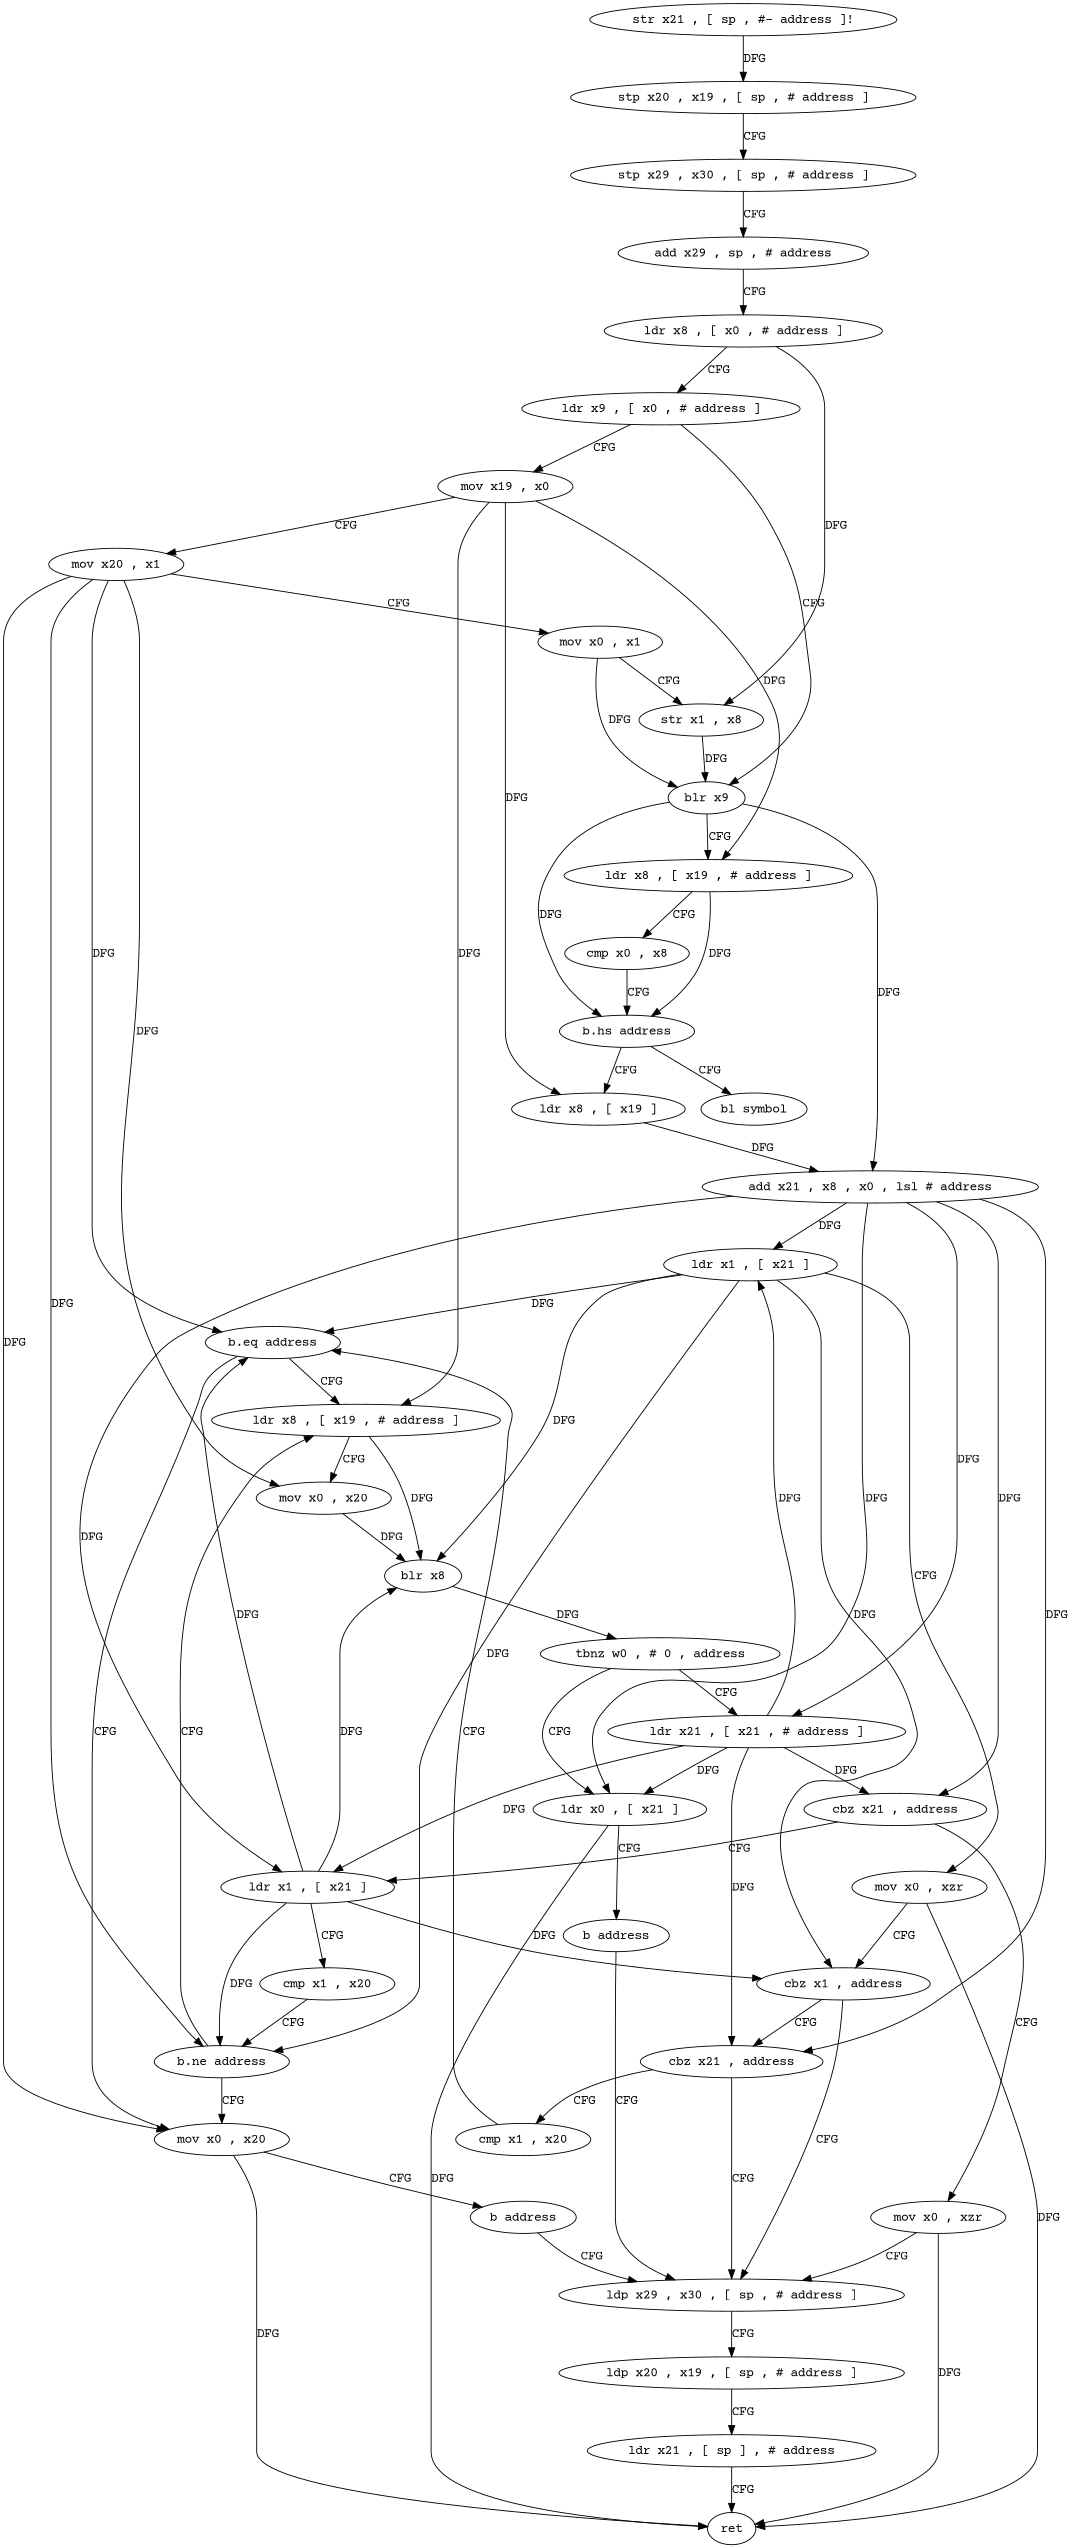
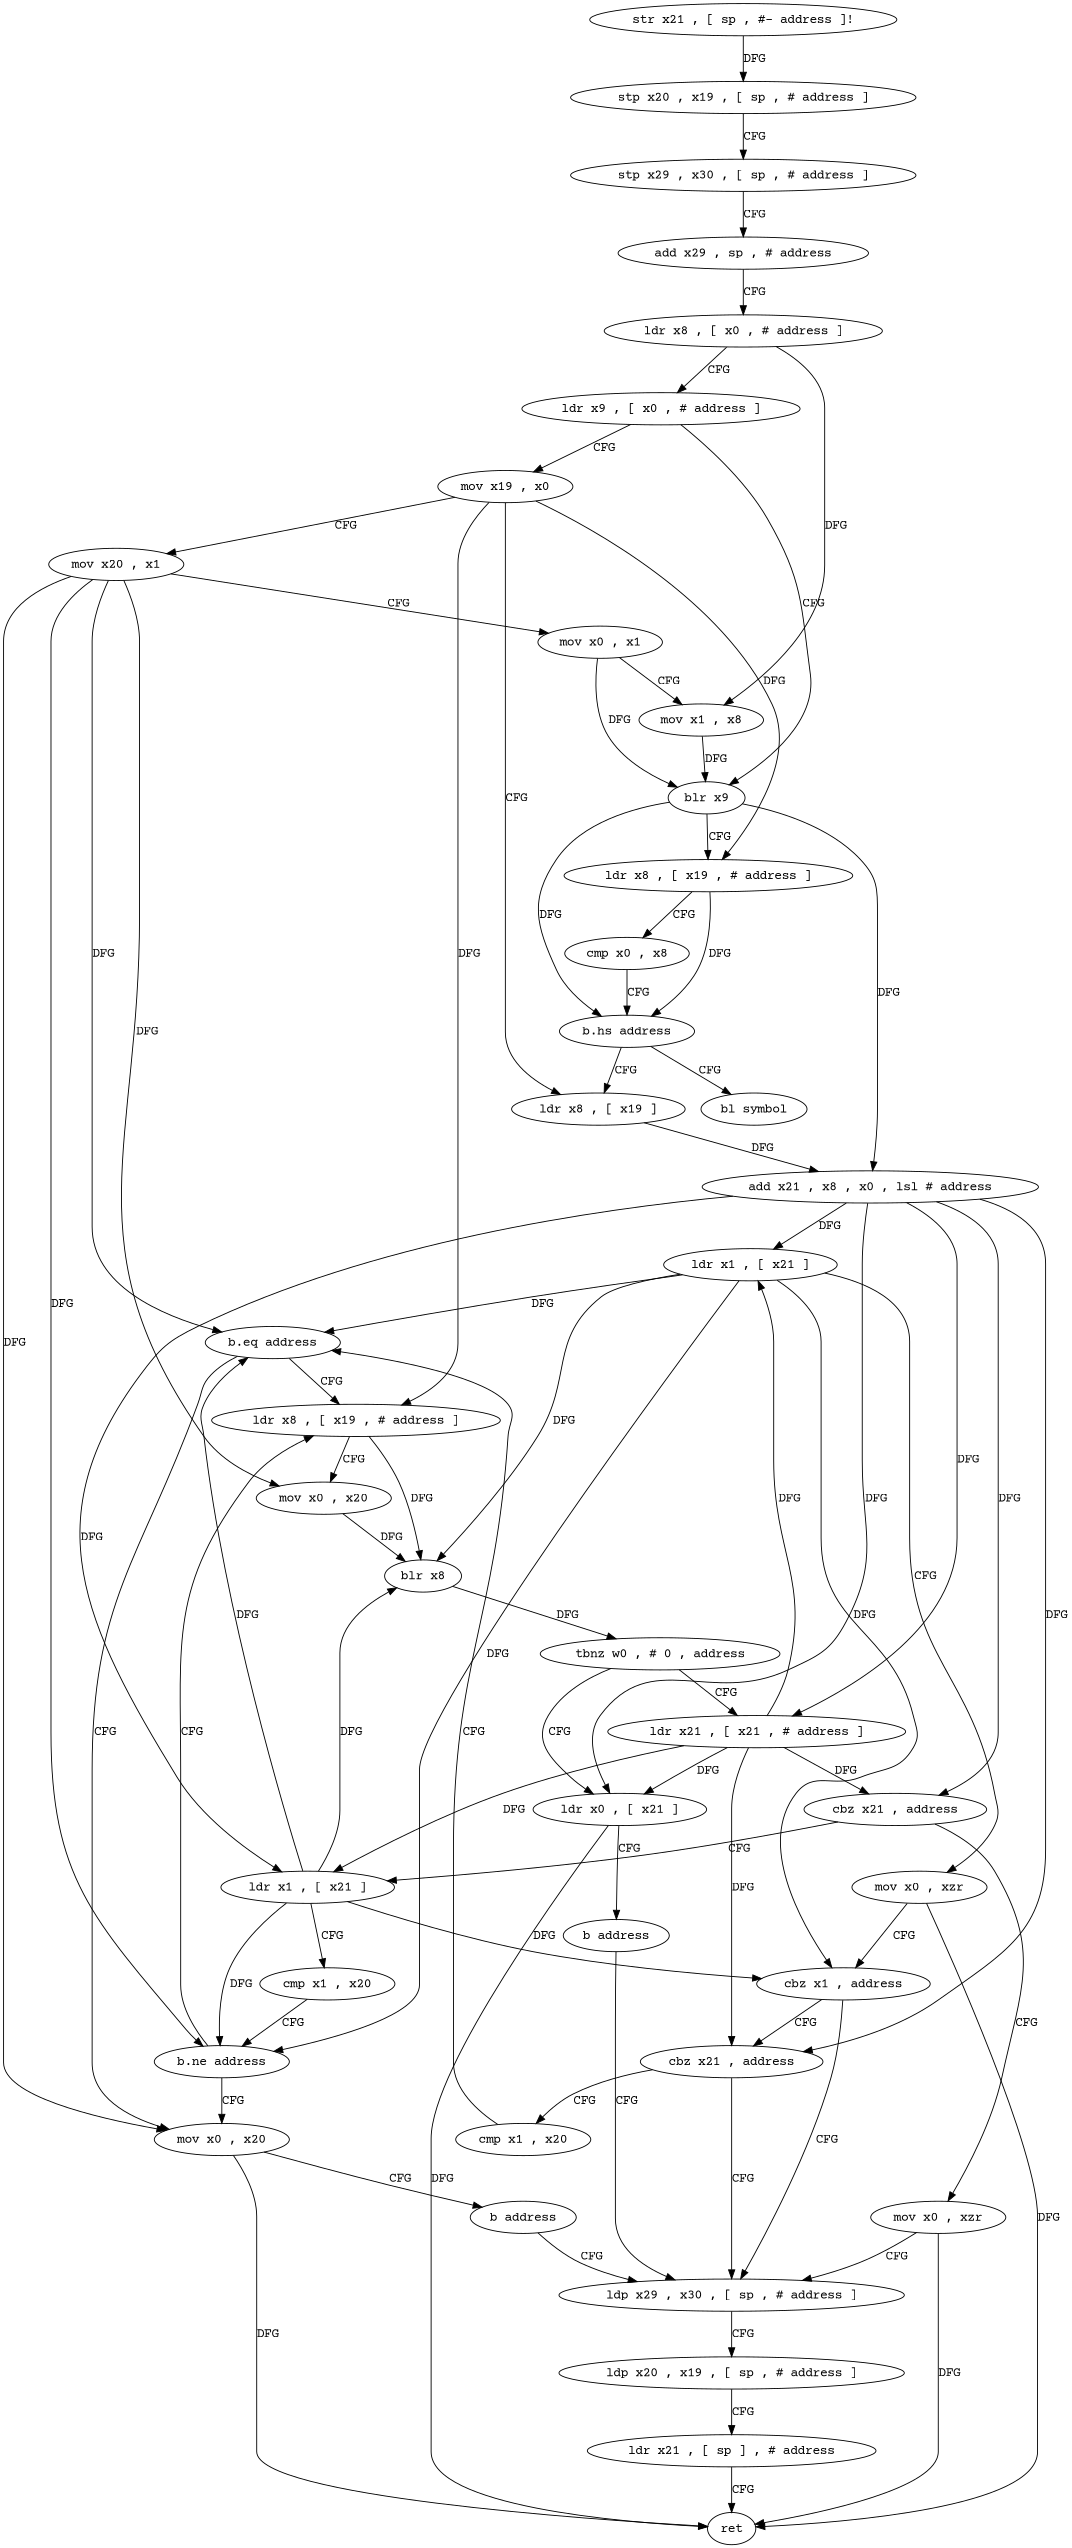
node "str x1 , x8": label "str x1 , x8" -> "mov x1 , x8"
edge "mov x19 , x0" -> "ldr x8 , [ x19 ]": label "DFG" -> "CFG"
